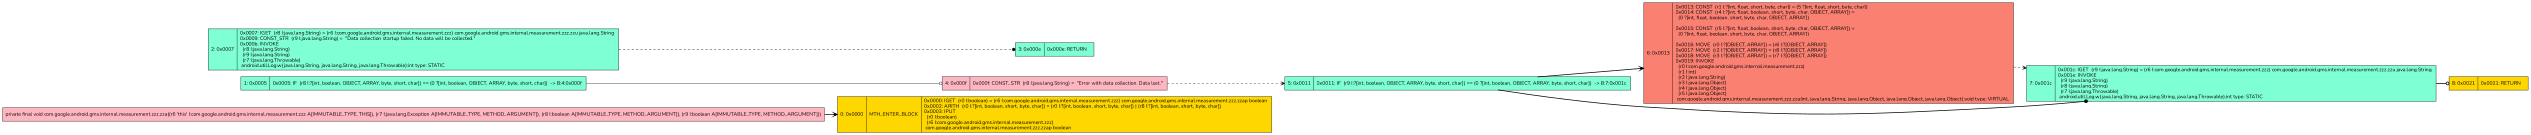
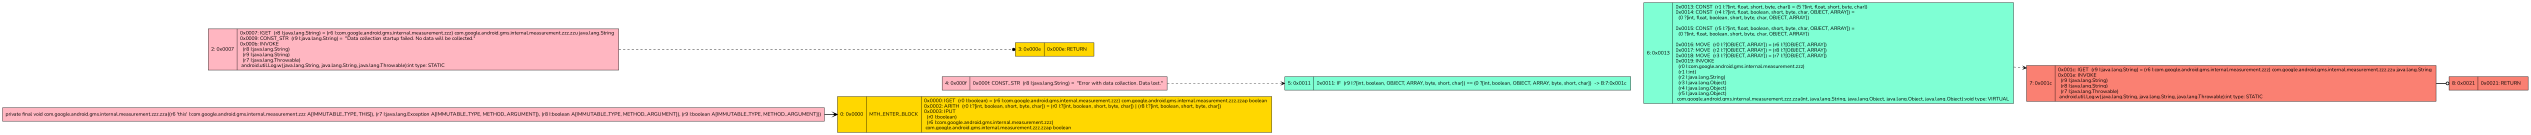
node "2: 0x0007": fillcolor aquamarine -> lightpink
node "3: 0x000e": fillcolor aquamarine -> gold
node "6: 0x0013": fillcolor salmon -> aquamarine
edge "5: 0x0011" -> "6: 0x0013": removed
node "1: 0x0005": removed
node "7: 0x001c": fillcolor aquamarine -> salmon
node "8: 0x0021": fillcolor gold -> salmon
edge "5: 0x0011" -> "7: 0x001c": removed
